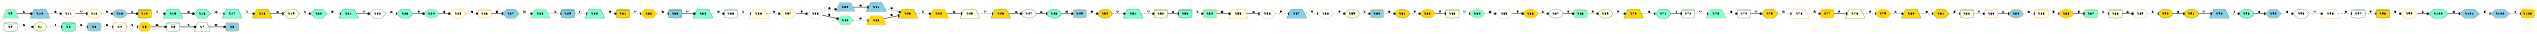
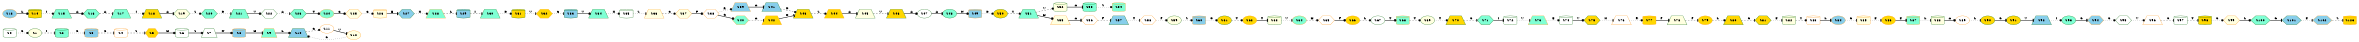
edge "S12" -> "S13": now "S12" -> "S10"
edge "S54" -> "S55": now "S51" -> "S55"
edge "S8" -> "S9": added, label "H"
